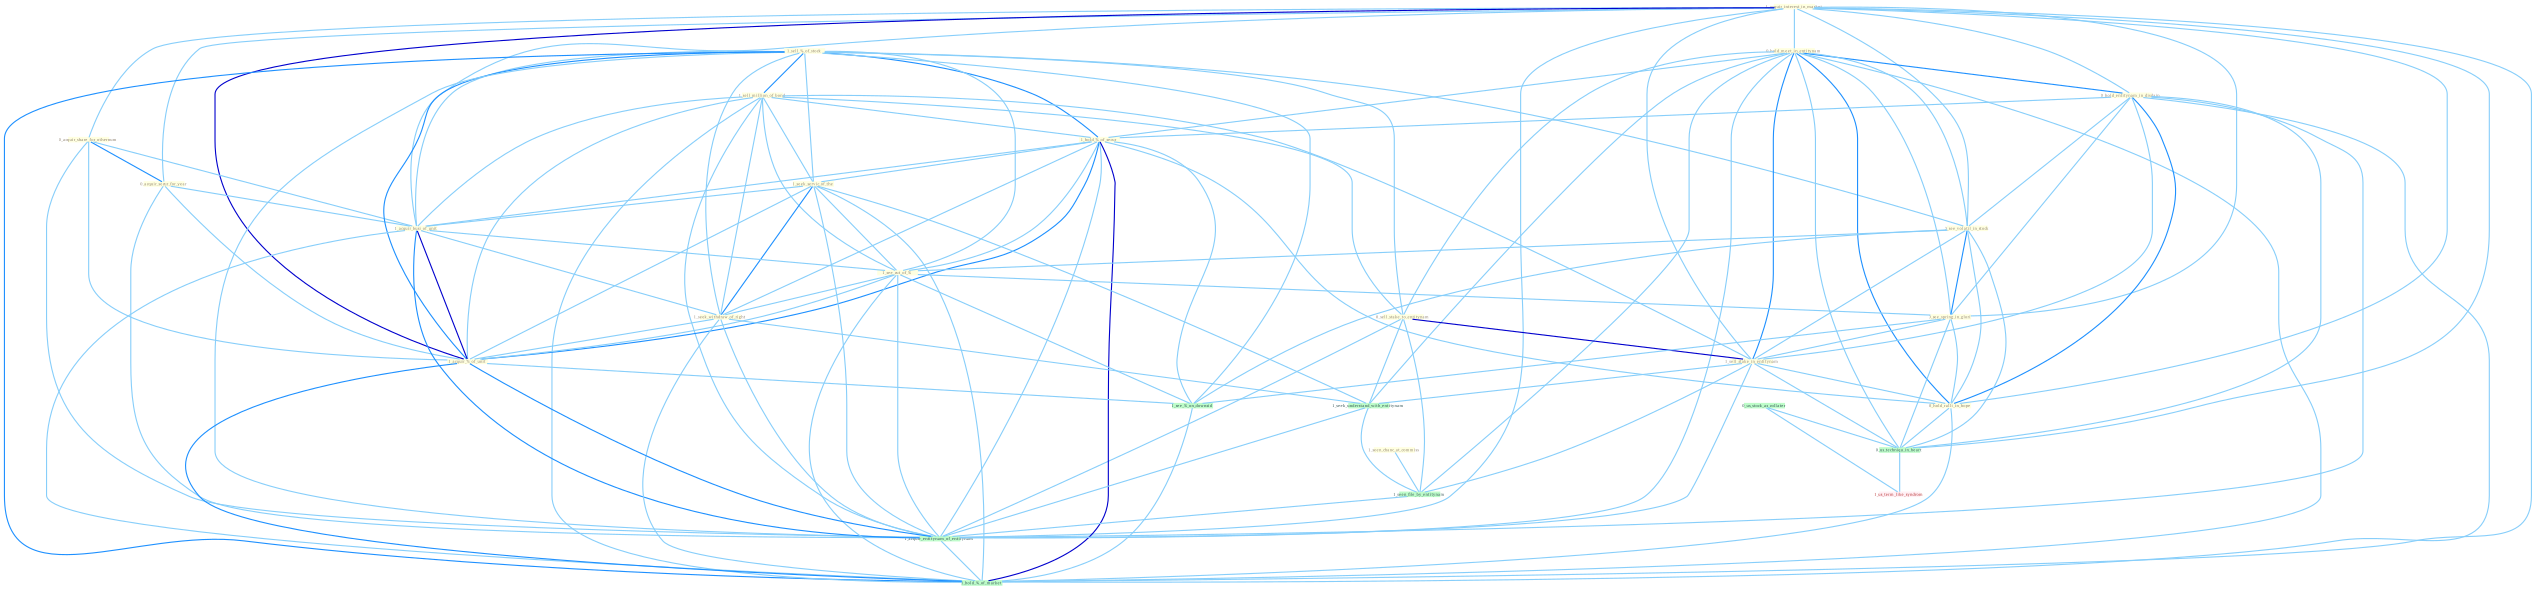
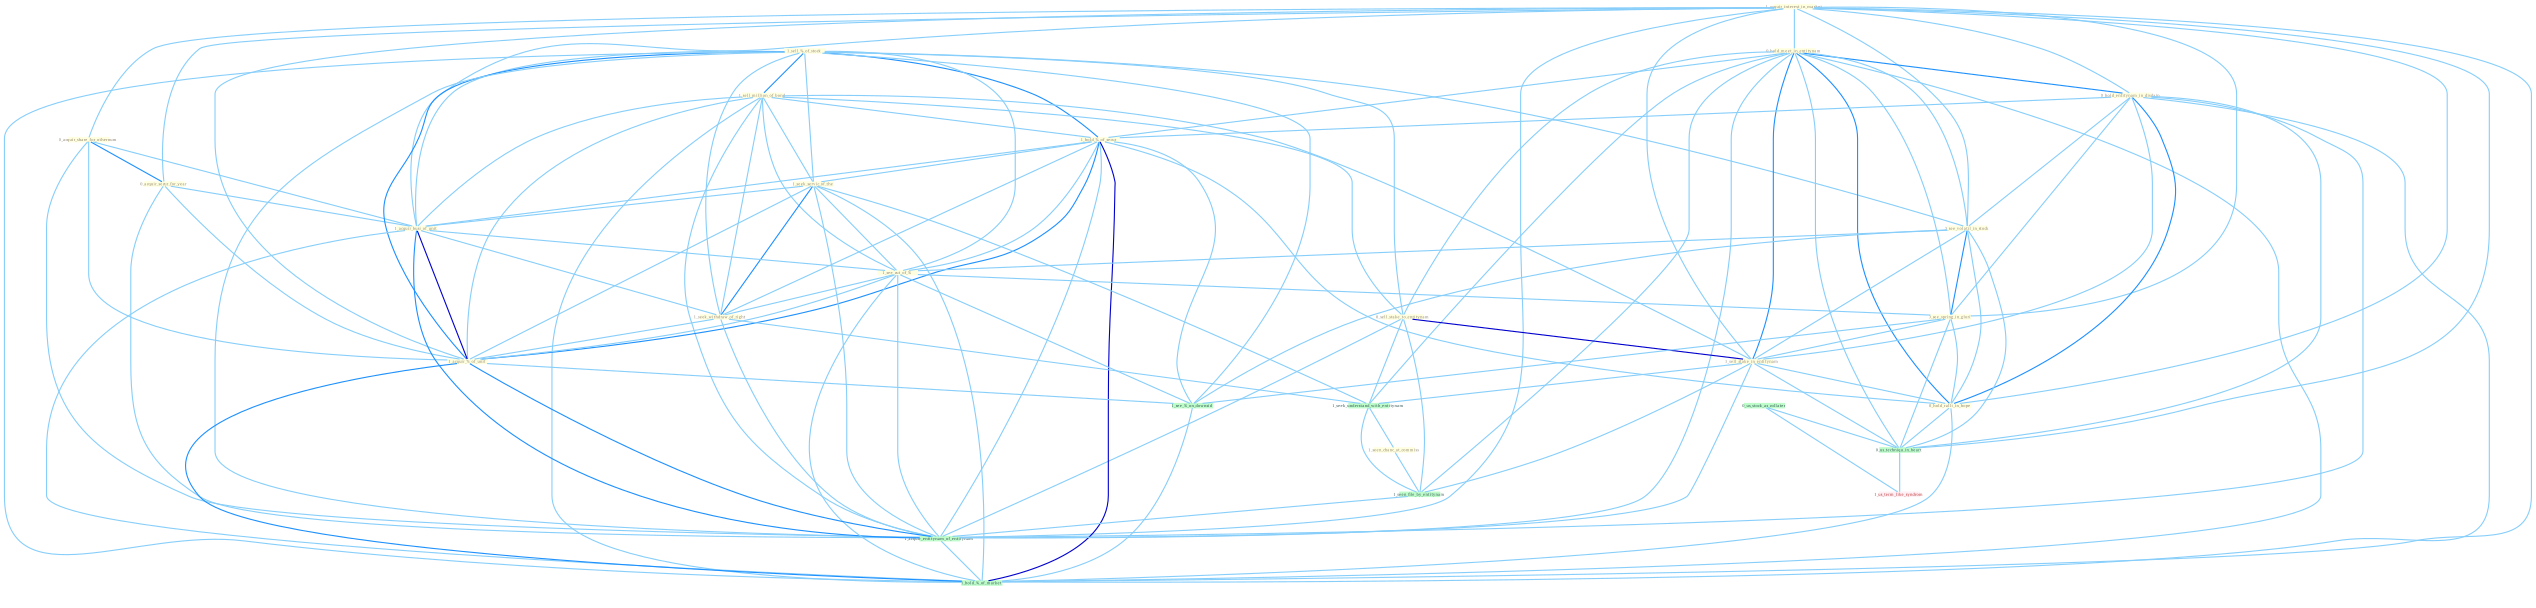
edge "1_acquir_interest_in_market" -- "1_acquir_%_of_unit": color #0000cd -> #87cefa
edge "1_sell_%_of_stock" -- "1_hold_%_of_market": color #1e90ff -> #87cefa
edge "1_seek_understand_with_entitynam" -- "1_acquir_entitynam_of_entitynam": now "1_seek_understand_with_entitynam" -- "1_seen_chanc_at_commiss"
edge "1_seek_withdraw_of_right" -- "1_hold_%_of_market": removed
